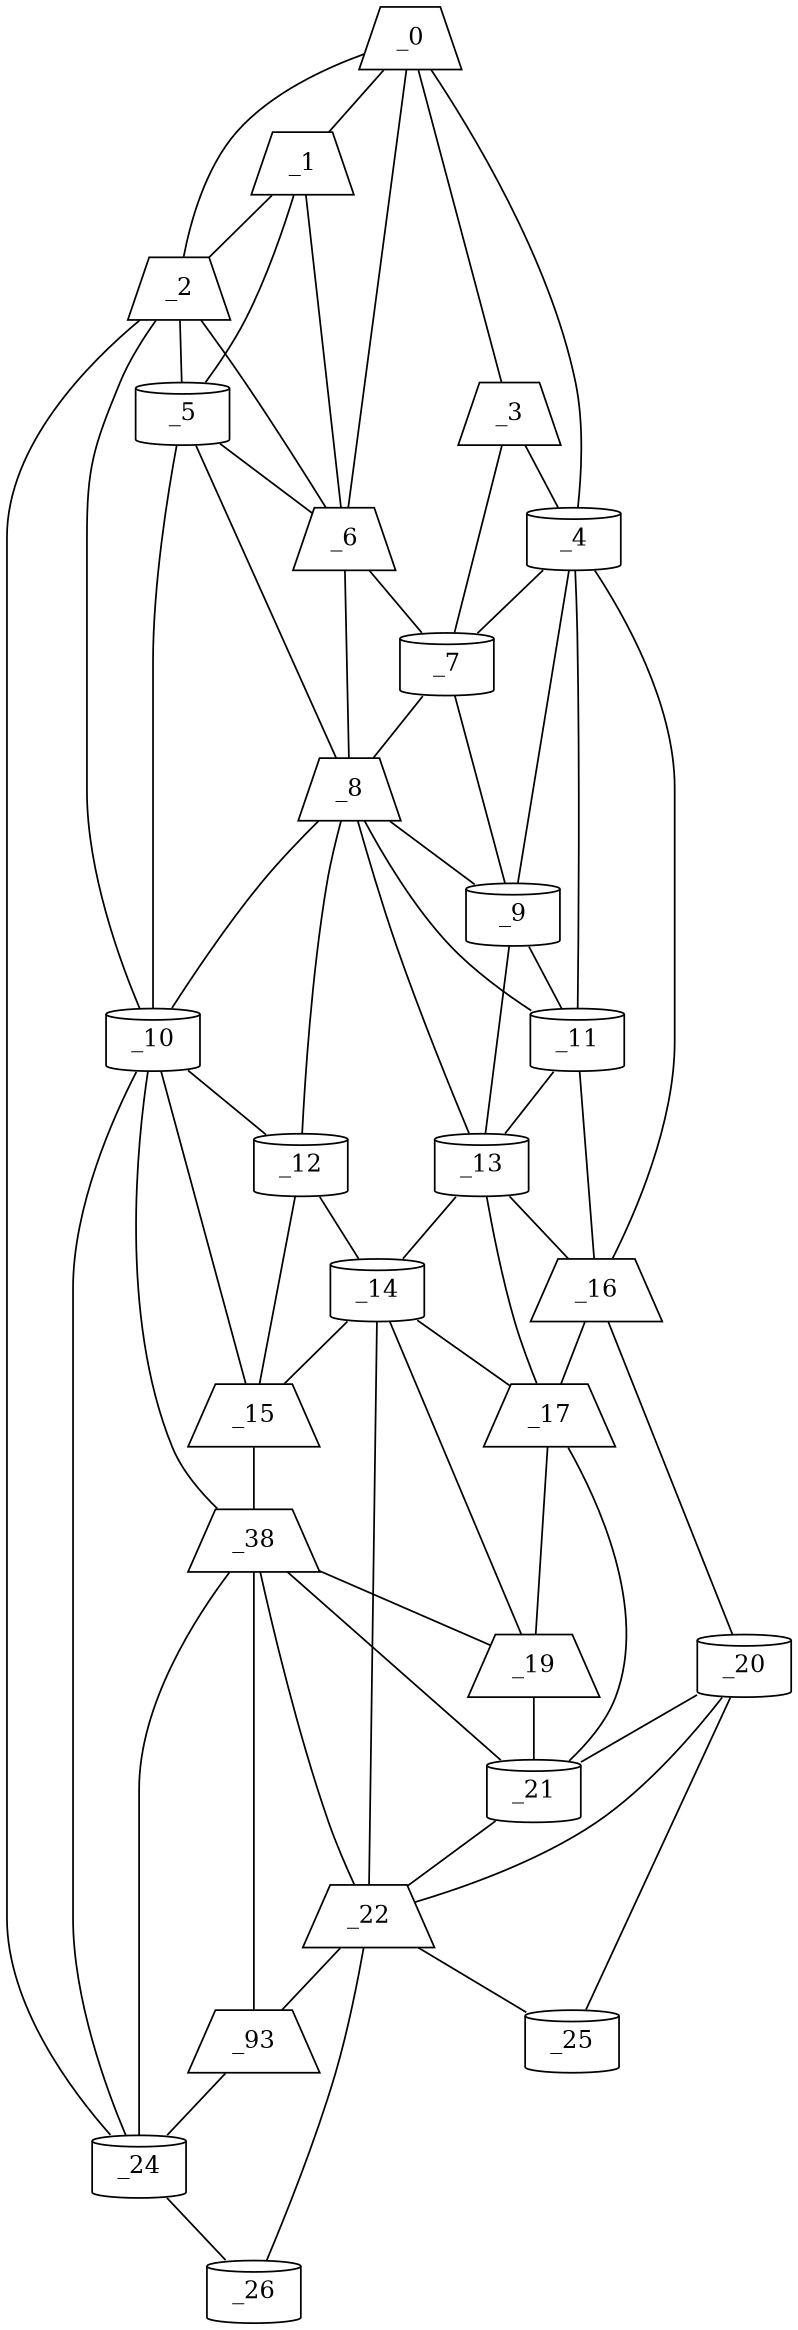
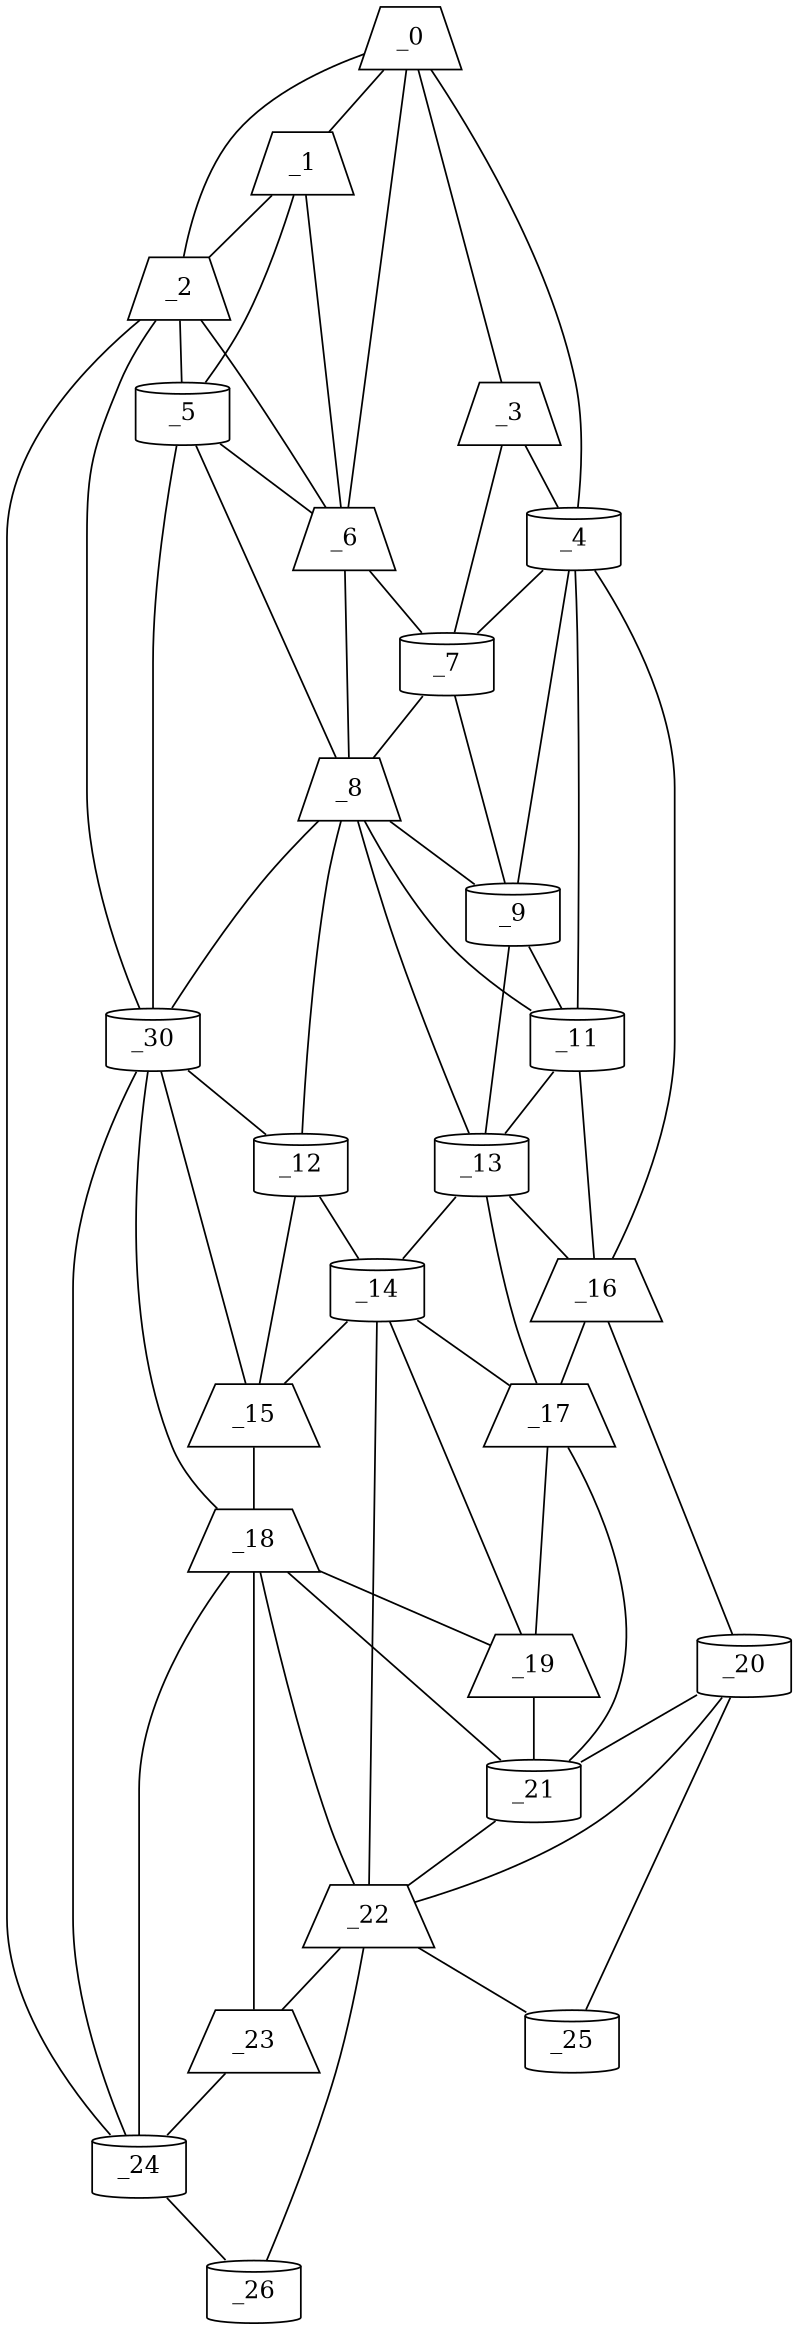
node "_10": label "_10" -> "_30"
node "_38": label "_38" -> "_18"
node "_93": label "_93" -> "_23"
